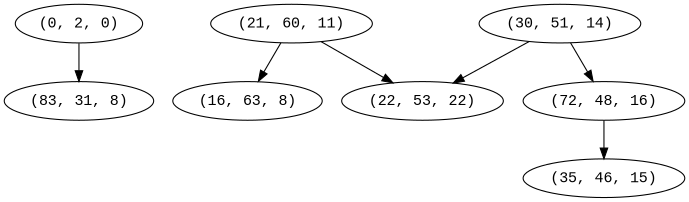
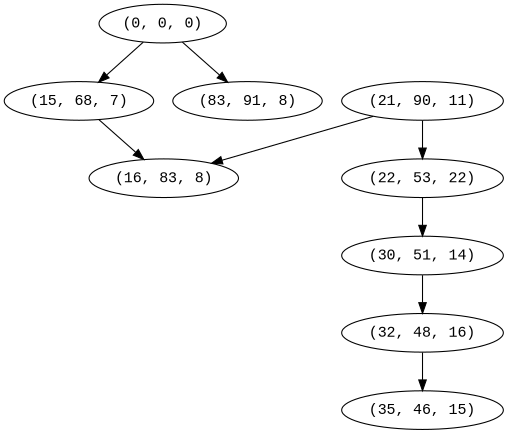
node "(0, 2, 0)": label "(0, 2, 0)" -> "(0, 0, 0)"
node "(21, 60, 11)": label "(21, 60, 11)" -> "(21, 90, 11)"
edge "(30, 51, 14)" -> "(22, 53, 22)": reversed
node "(15, 68, 7)": added
node "(83, 31, 8)": label "(83, 31, 8)" -> "(83, 91, 8)"
node "(16, 63, 8)": label "(16, 63, 8)" -> "(16, 83, 8)"
node "(72, 48, 16)": label "(72, 48, 16)" -> "(32, 48, 16)"
